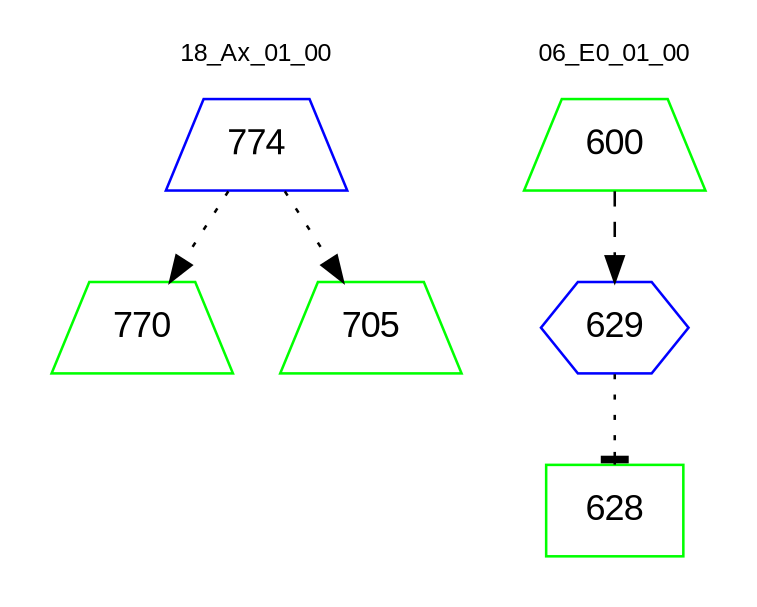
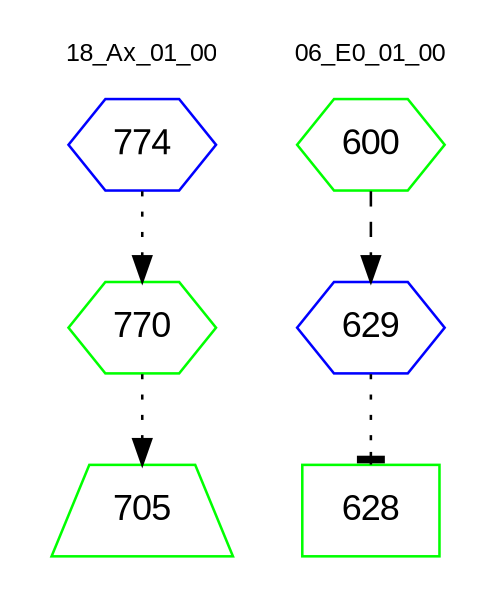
node "774": shape trapezium -> hexagon
node "600": shape trapezium -> hexagon
edge "774" -> "705": now "770" -> "705"
node "770": shape trapezium -> hexagon
